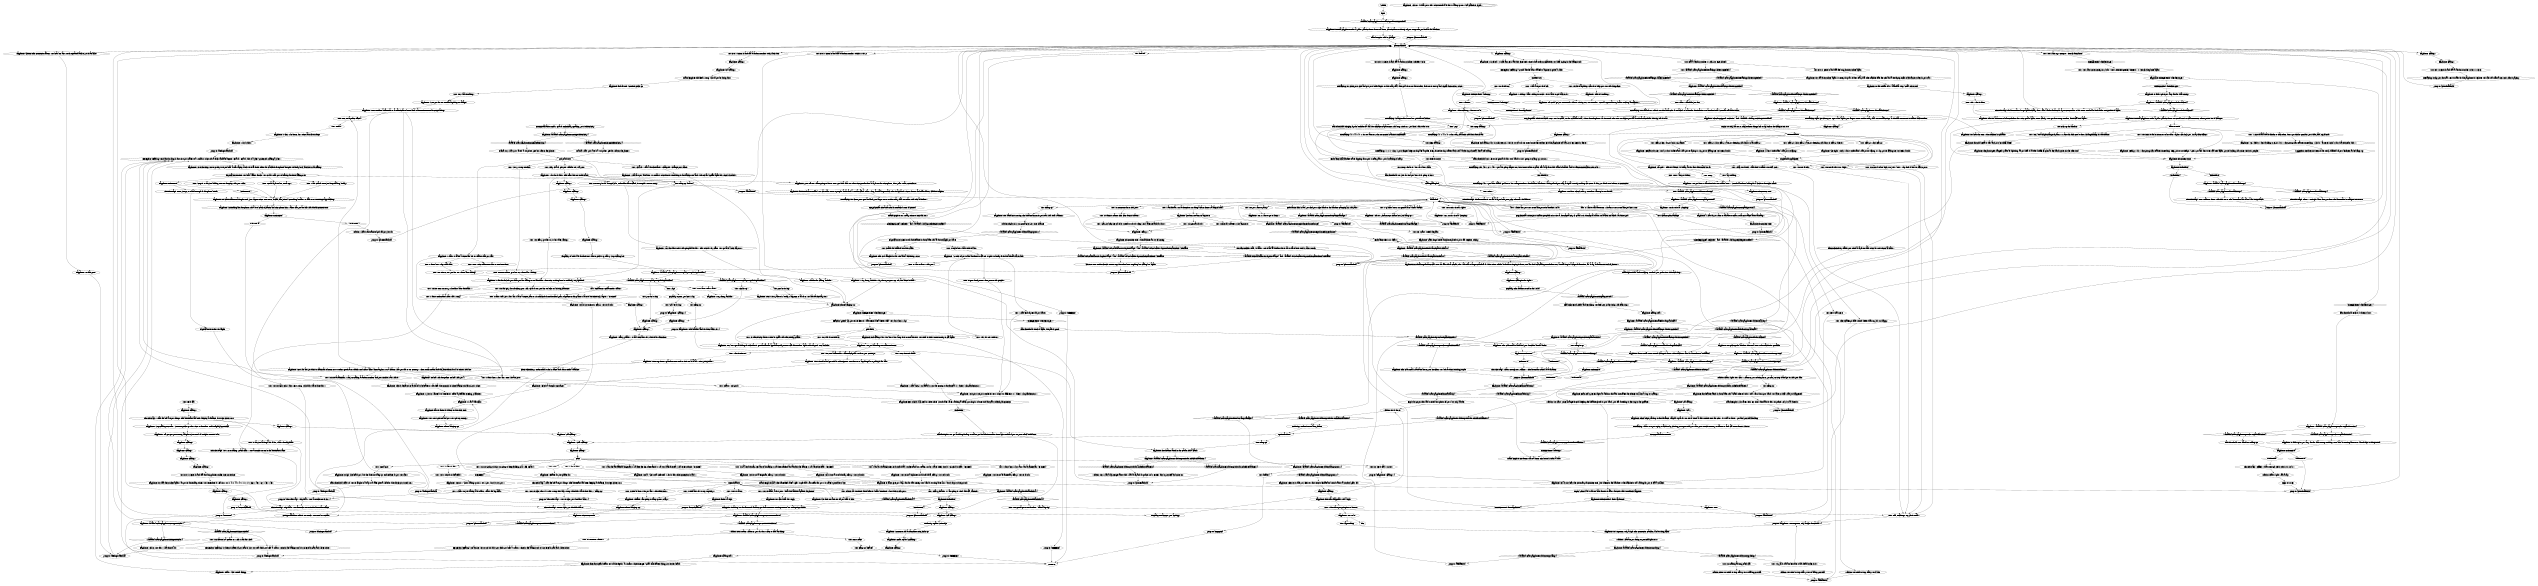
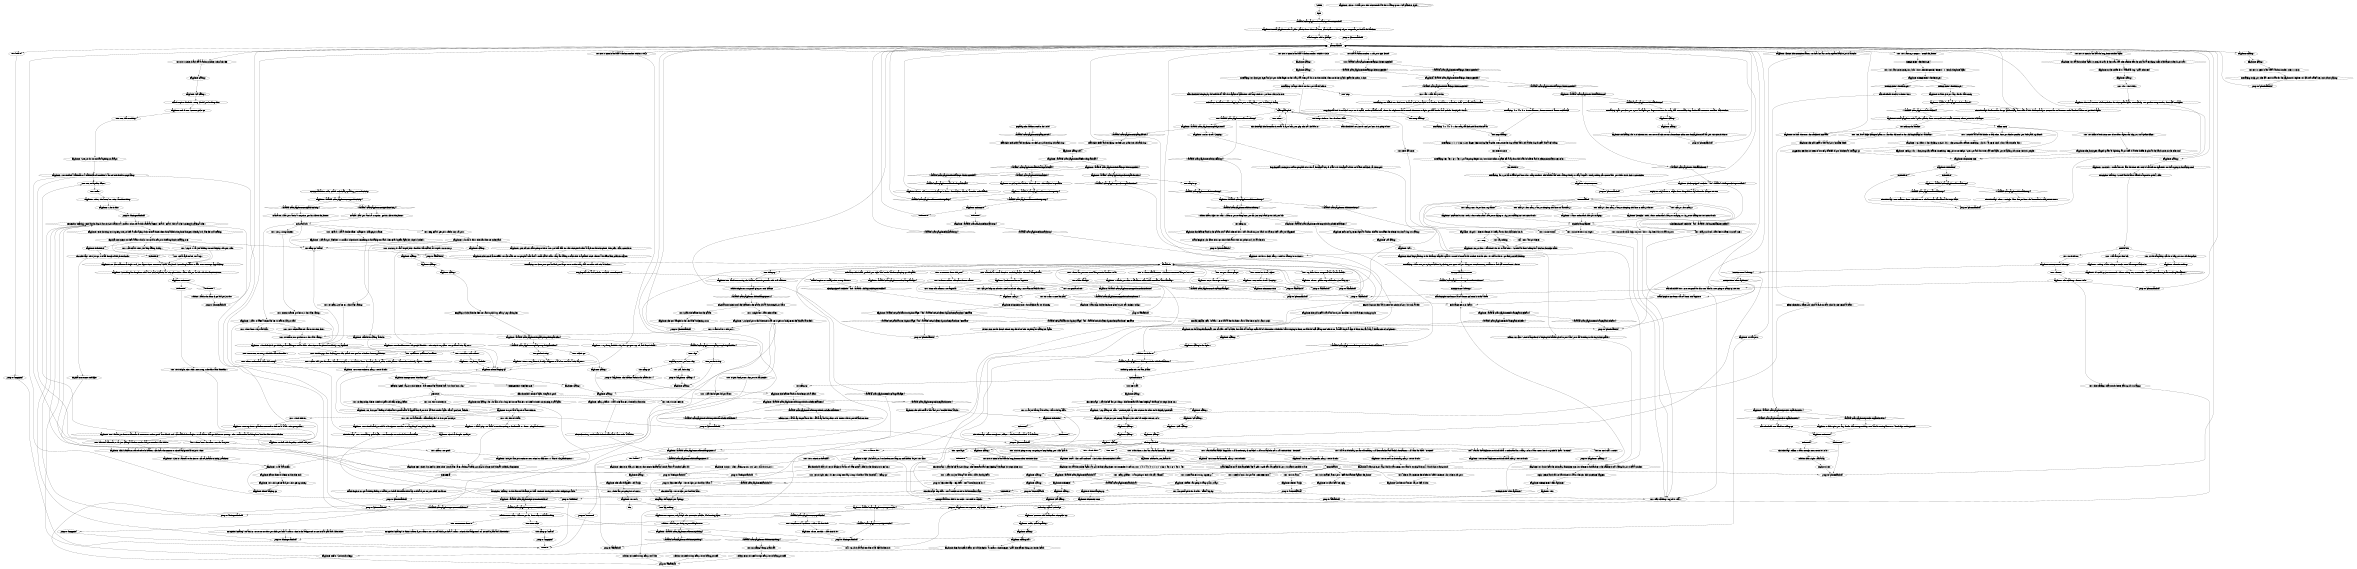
edge "You: Dial a random number -- with your eyes closed." -> "You: Put 10 cents in and dial the long phone number again.": now "phonemainhub" -> "You: Put 10 cents in and dial the long phone number again."
node "Interfacing: Strange. This is not how you started before.": shape diamond -> ellipse
node "Plaseum HUB": label "Plaseum HUB" -> "Officer HUB"
edge "You: There's more?" -> "You: Long windows... how do I know that?": now "callingcallinghub" -> "You: Long windows... how do I know that?"
node "You: Catastrophic damage.": label "You: Catastrophic damage." -> "You: Please damage."
edge "Payphone: Calling in the night...." -> "Empathy: The saddest sound in the world.": now "Payphone: Calling in the night...." -> "Volition: Put it down."
node "Inland Empire: He doesn't have a home. Not anymore.": added
edge "optionsarehere" -> "Payphone: *Still* calling...": now "optionsarehere" -> "You: Let it call!"
node "Payphone: The headset lands in the cradle with a clank.": label "Payphone: The headset lands in the cradle with a clank." -> "Payphone: The headset lands in the silence with a clank."
node "coast": label "coast" -> "theimportanthub"
